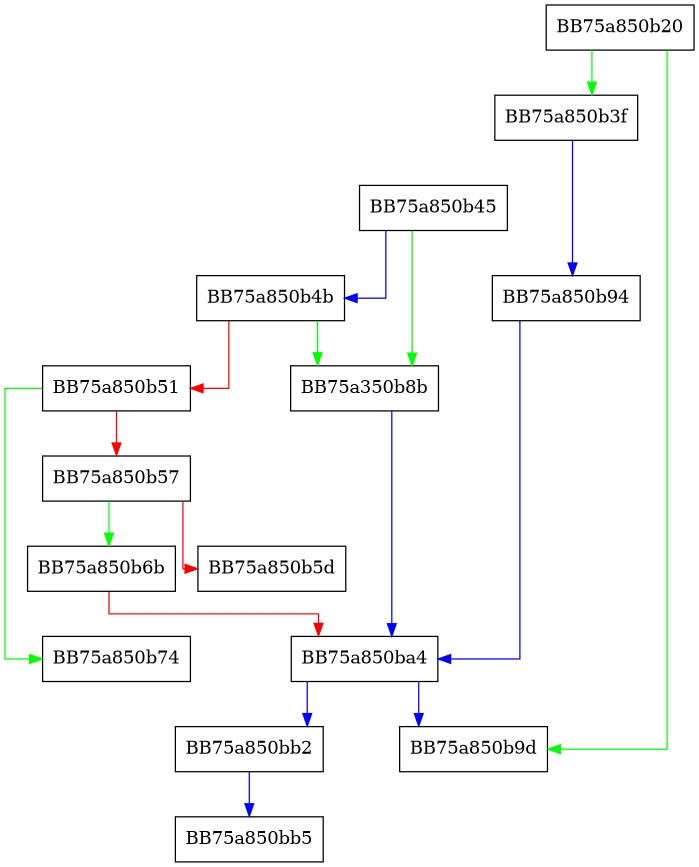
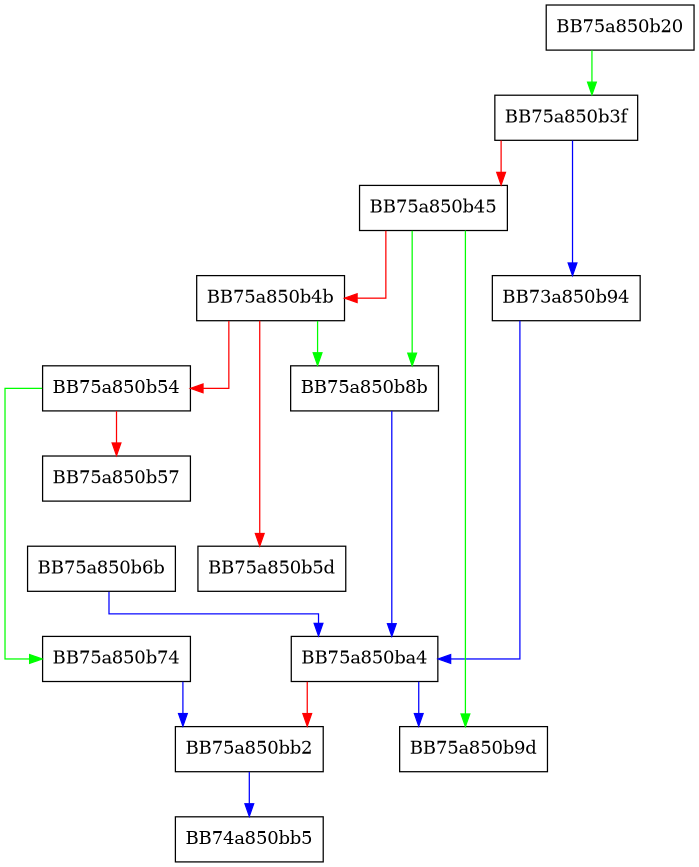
edge "BB75a850b3f" -> "BB75a850b45": added
edge "BB75a850b45" -> "BB75a850b4b": color blue -> red
node "BB75a850b94": label "BB75a850b94" -> "BB73a850b94"
node "BB75a850b51": label "BB75a850b51" -> "BB75a850b54"
node "BB75a350b8b": label "BB75a350b8b" -> "BB75a850b8b"
edge "BB75a850b20" -> "BB75a850b9d": now "BB75a850b45" -> "BB75a850b9d"
edge "BB75a850b57" -> "BB75a850b6b": removed
edge "BB75a850b57" -> "BB75a850b5d": now "BB75a850b4b" -> "BB75a850b5d"
edge "BB75a850b6b" -> "BB75a850ba4": color red -> blue
edge "BB75a850b74" -> "BB75a850bb2": added
edge "BB75a850ba4" -> "BB75a850bb2": color blue -> red
node "BB75a850bb5": label "BB75a850bb5" -> "BB74a850bb5"
